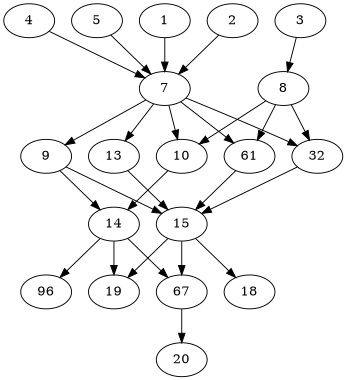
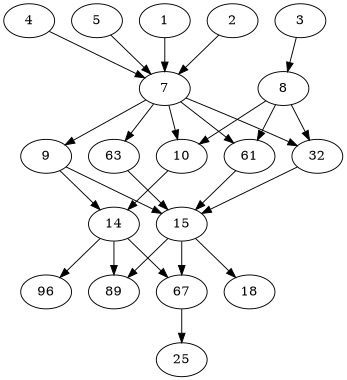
node "13": label "13" -> "63"
node "19": label "19" -> "89"
node "20": label "20" -> "25"
